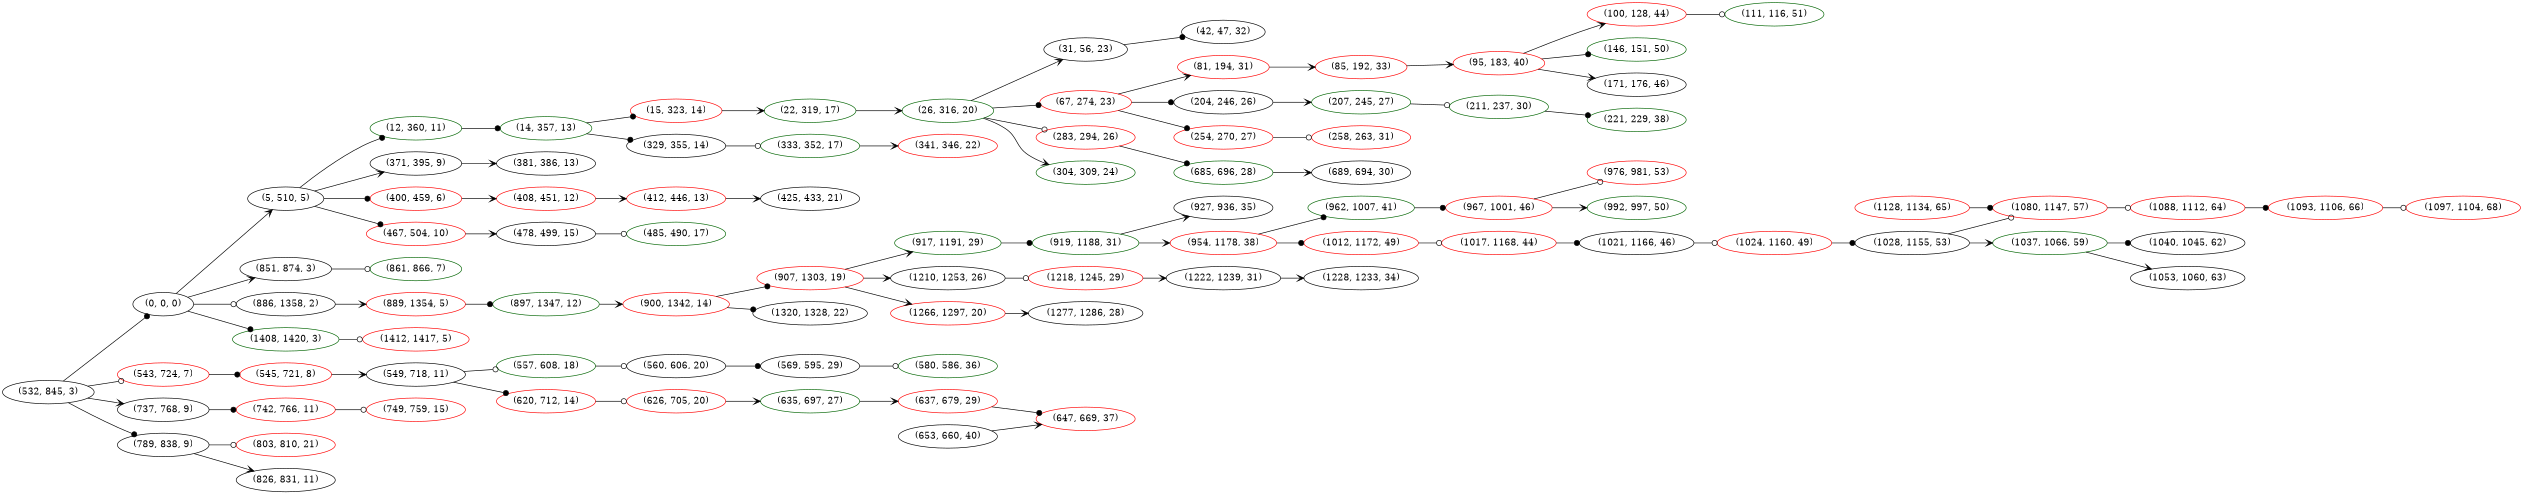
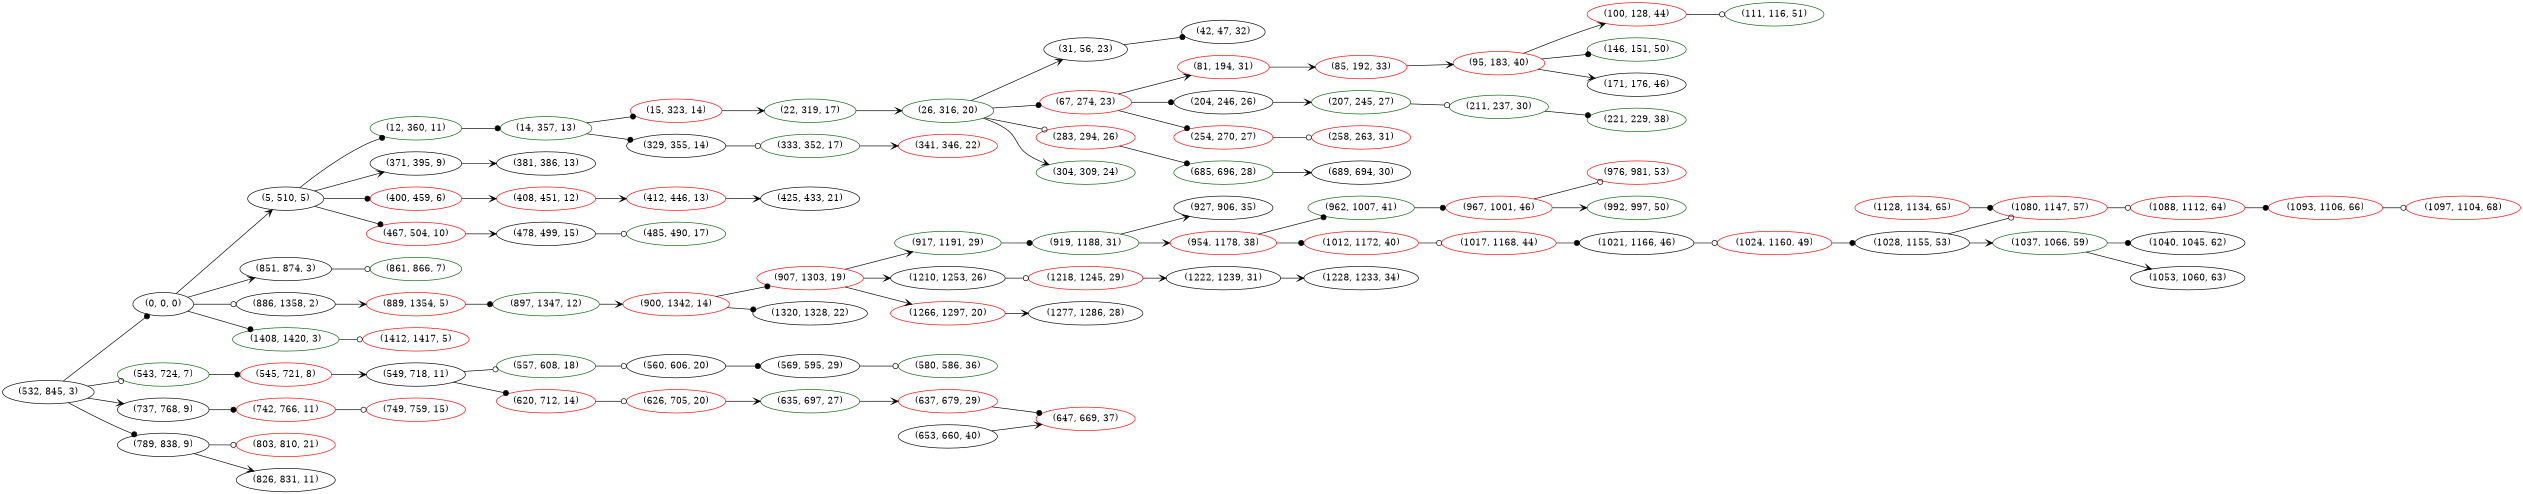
node "(927, 936, 35)": label "(927, 936, 35)" -> "(927, 906, 35)"
node "(1012, 1172, 49)": label "(1012, 1172, 49)" -> "(1012, 1172, 40)"
node "(543, 724, 7)": color red -> darkgreen
